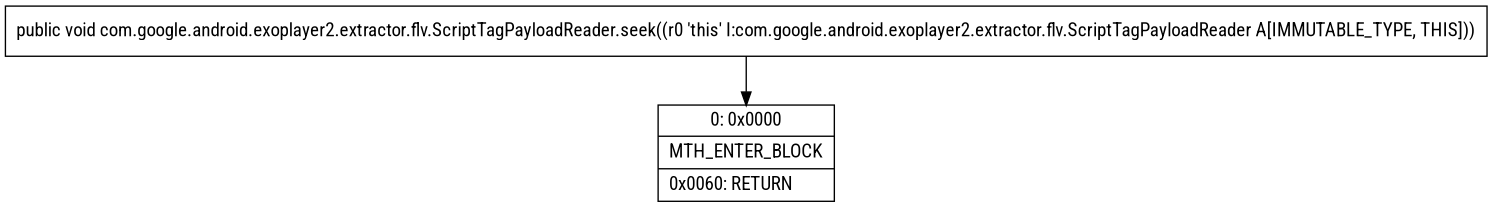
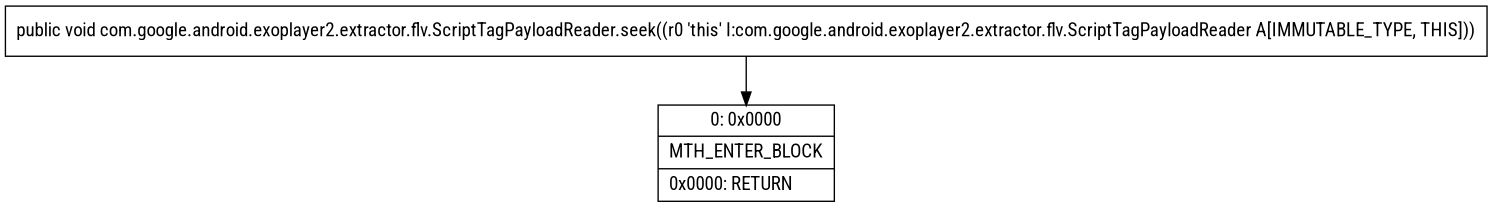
node "0: 0x0000": text "0x0060: RETURN" -> "0x0000: RETURN"
